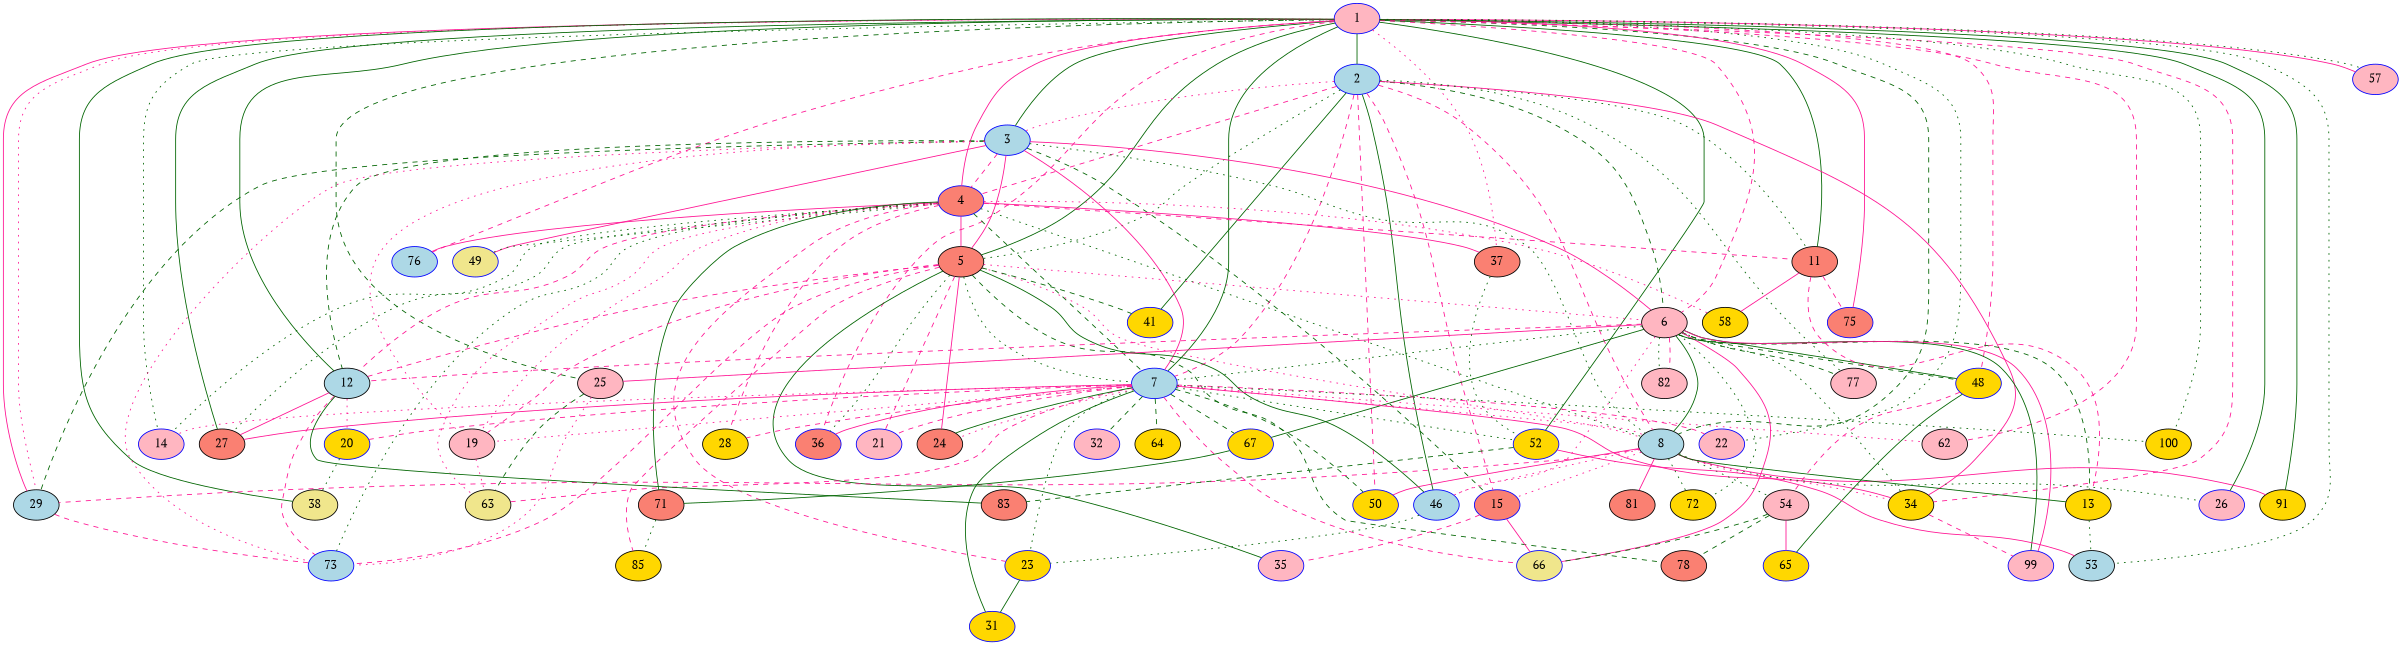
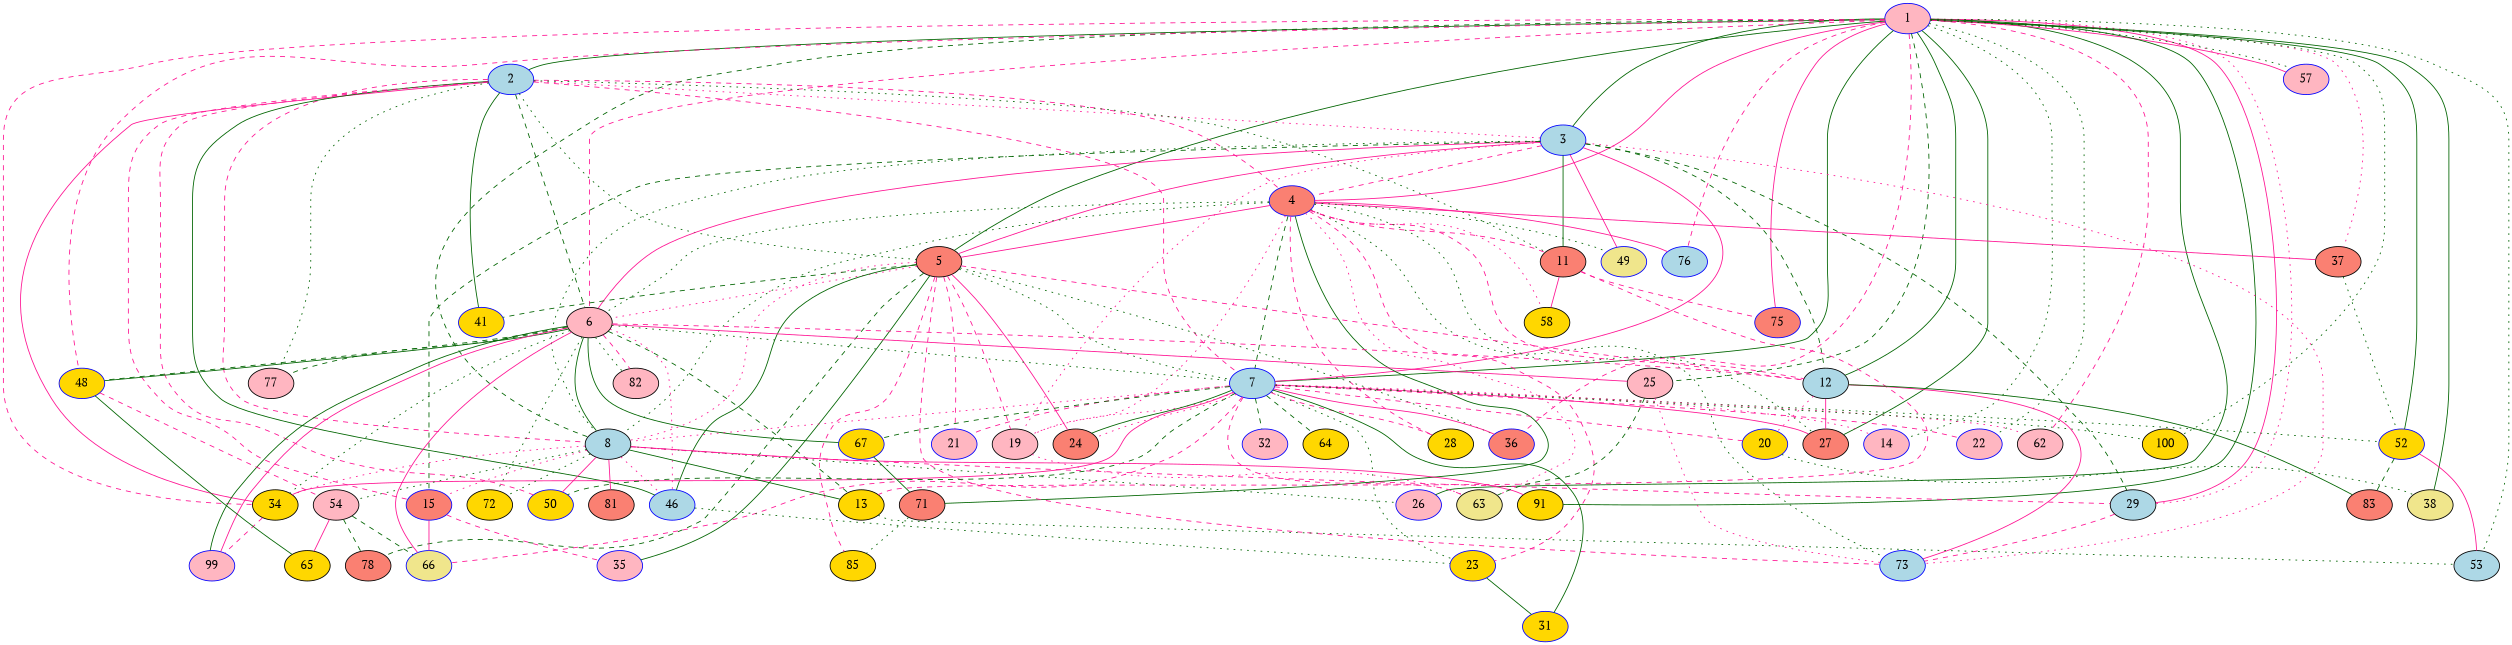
edge "1" -- "11": now "3" -- "11"
edge "4" -- "14": now "4" -- "6"
edge "12" -- "73": style dashed -> solid
node "65": color blue -> black
